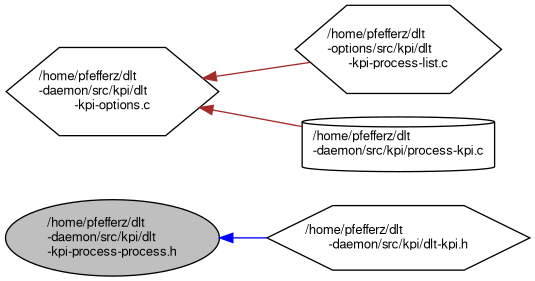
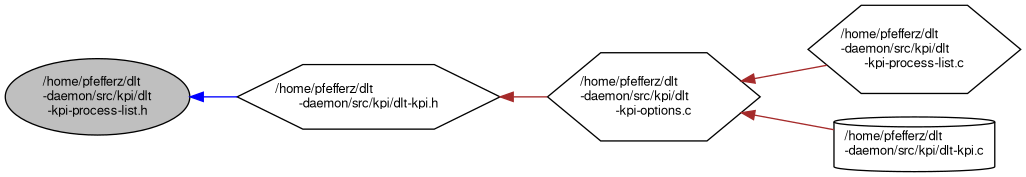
node "/home/pfefferz/dlt -options/src/kpi/dlt -kpi-process-list.c": label "/home/pfefferz/dlt -options/src/kpi/dlt -kpi-process-list.c" -> "/home/pfefferz/dlt -daemon/src/kpi/dlt -kpi-process-list.c"
edge "/home/pfefferz/dlt -daemon/src/kpi/dlt -kpi-options.c" -> "/home/pfefferz/dlt -daemon/src/kpi/dlt-kpi.h": added
node "/home/pfefferz/dlt -daemon/src/kpi/process-kpi.c": label "/home/pfefferz/dlt -daemon/src/kpi/process-kpi.c" -> "/home/pfefferz/dlt -daemon/src/kpi/dlt-kpi.c"
node "/home/pfefferz/dlt -daemon/src/kpi/dlt -kpi-process-process.h": label "/home/pfefferz/dlt -daemon/src/kpi/dlt -kpi-process-process.h" -> "/home/pfefferz/dlt -daemon/src/kpi/dlt -kpi-process-list.h"
